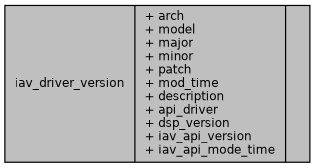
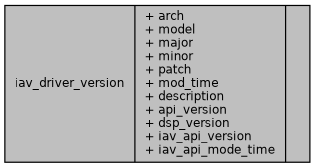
node "iav_driver_version": text "+ api_driver" -> "+ api_version"
